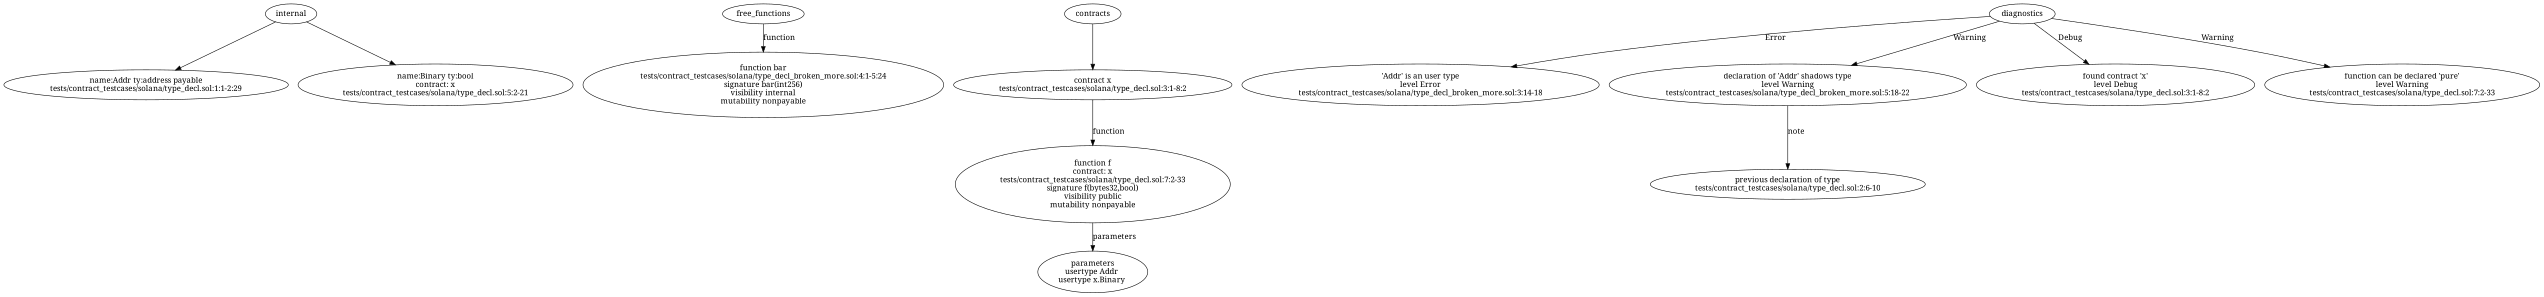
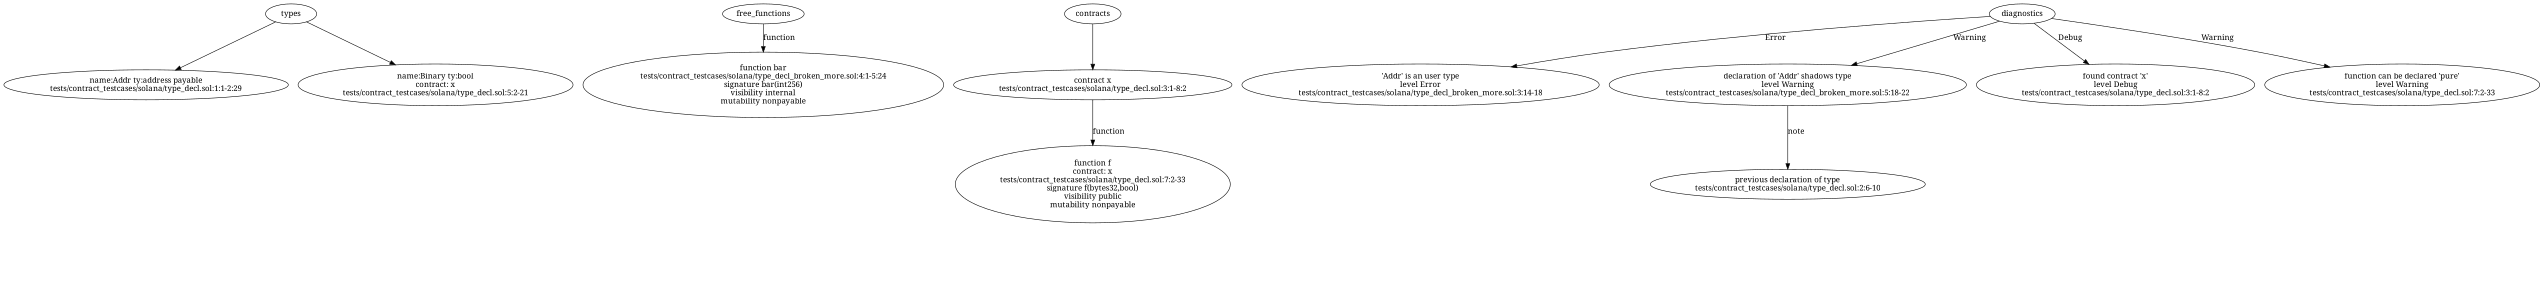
node "internal": label "internal" -> "types"
node "parameters usertype Addr usertype x.Binary": removed
